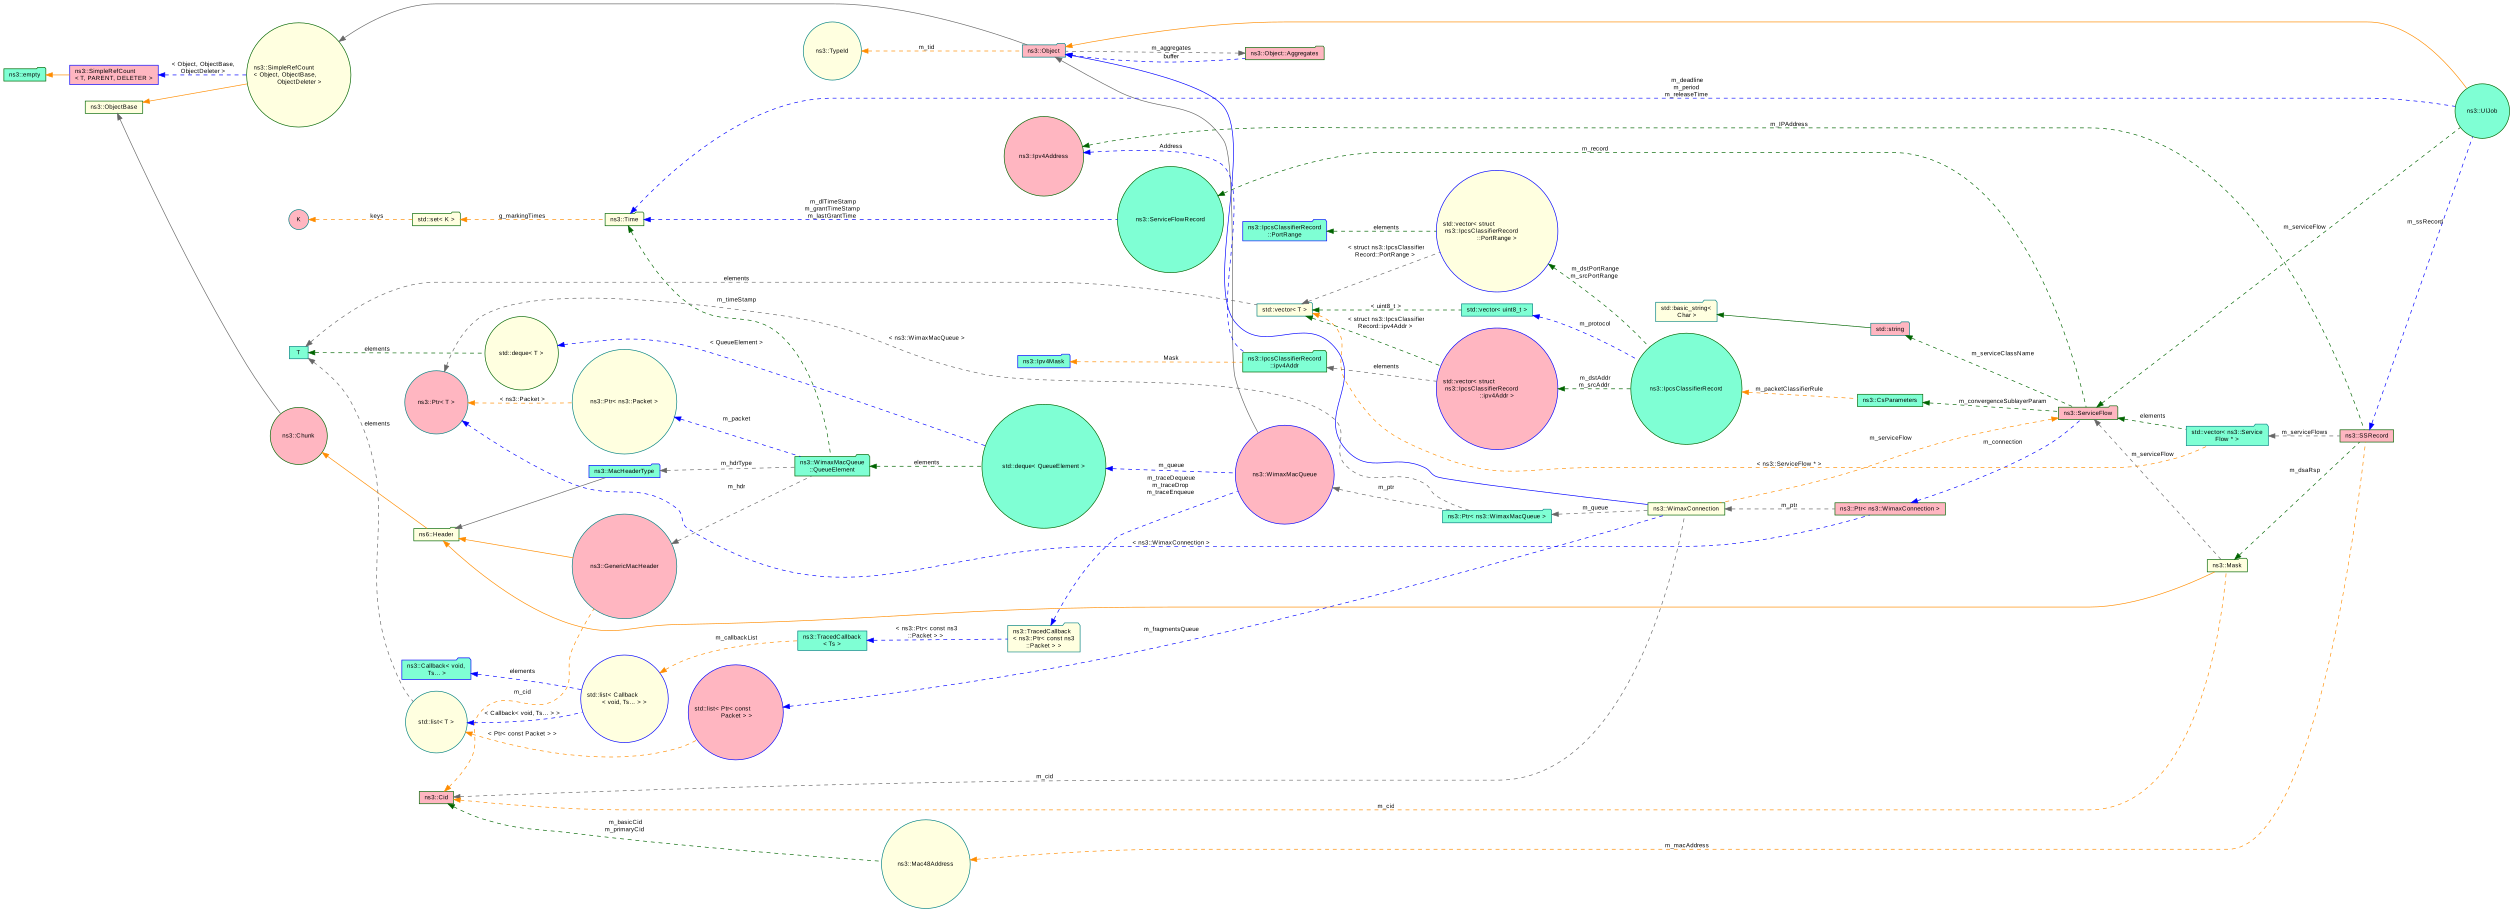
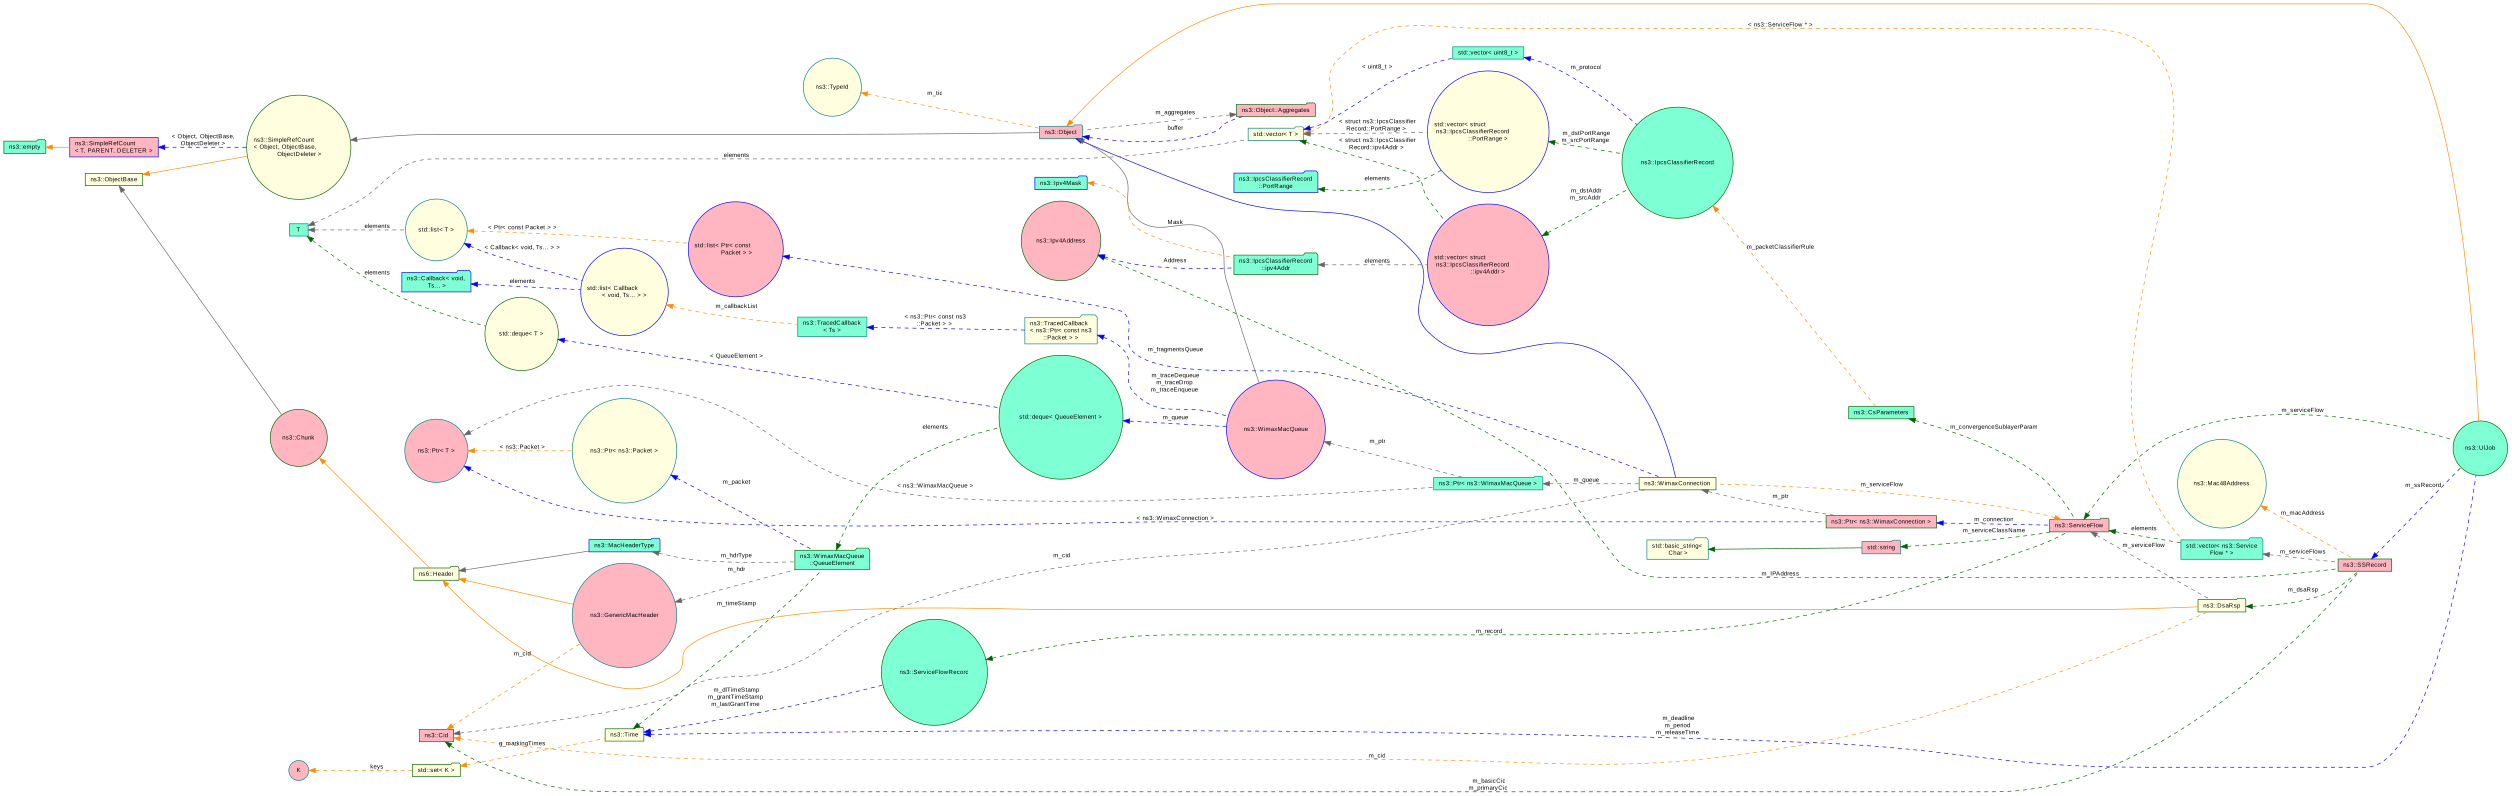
edge "std::vector< uint8_t >" -> "std::vector< T >": color darkgreen -> blue
node "ns3::Mask": label "ns3::Mask" -> "ns3::DsaRsp"
edge "ns3::Mac48Address" -> "ns3::Cid": now "ns3::SSRecord" -> "ns3::Cid"
